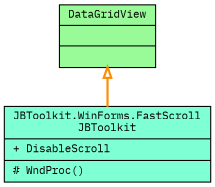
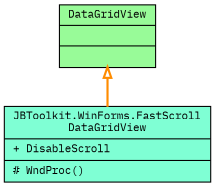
node "JBToolkit.WinForms.FastScroll": text "JBToolkit" -> "DataGridView"
